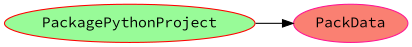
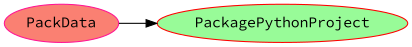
edge "PackagePythonProject" -> "PackData": reversed
